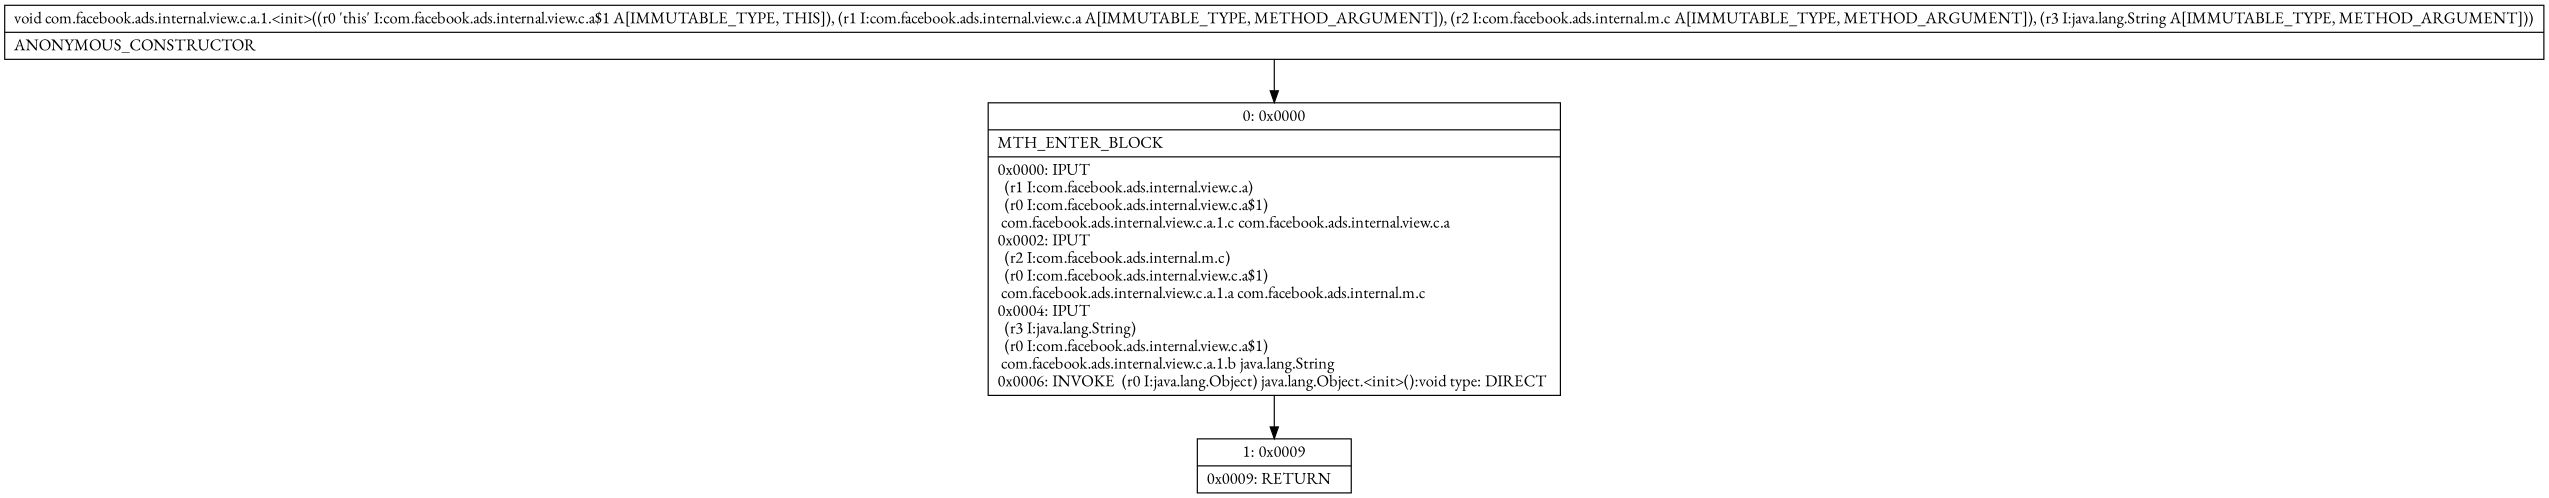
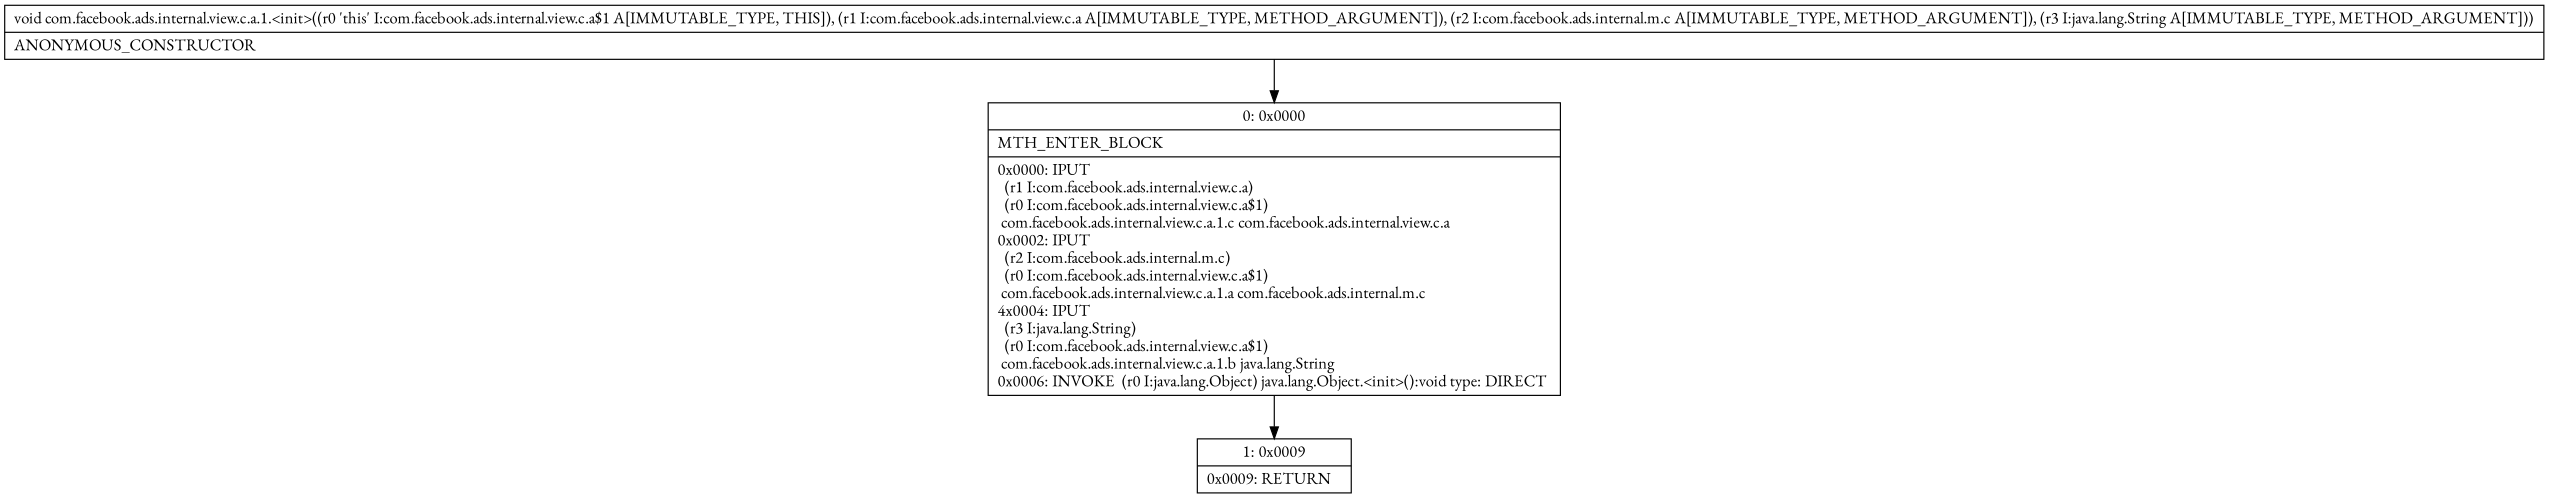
node "0: 0x0000": text "0x0004: IPUT" -> "4x0004: IPUT"
